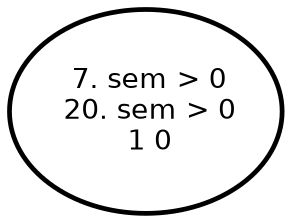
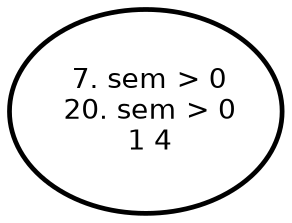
node "7. sem > 0 20. sem > 0 1 0": label "7. sem > 0 20. sem > 0 1 0" -> "7. sem > 0 20. sem > 0 1 4"
